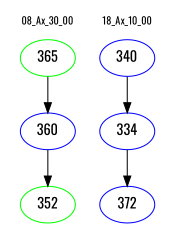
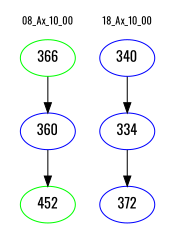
cluster "08_Ax_30_00": label "08_Ax_30_00" -> "08_Ax_10_00"
node "365": label "365" -> "366"
node "352": label "352" -> "452"
